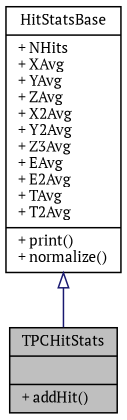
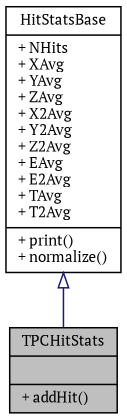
node "HitStatsBase": text "+ Z3Avg" -> "+ Z2Avg"
